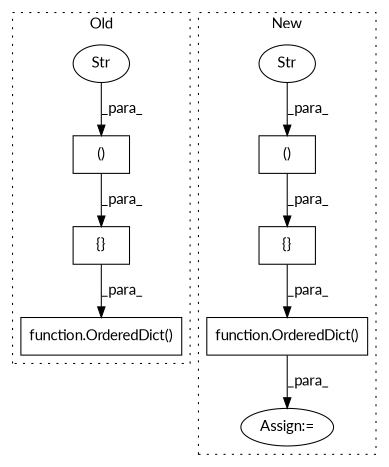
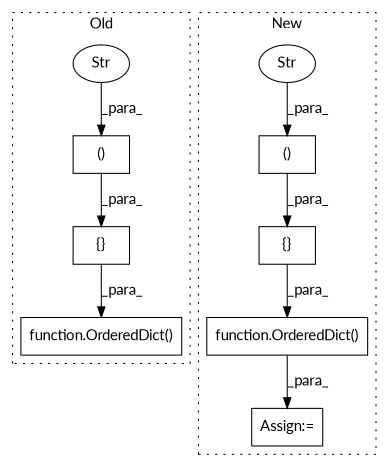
node "Assign:=": shape ellipse -> box
